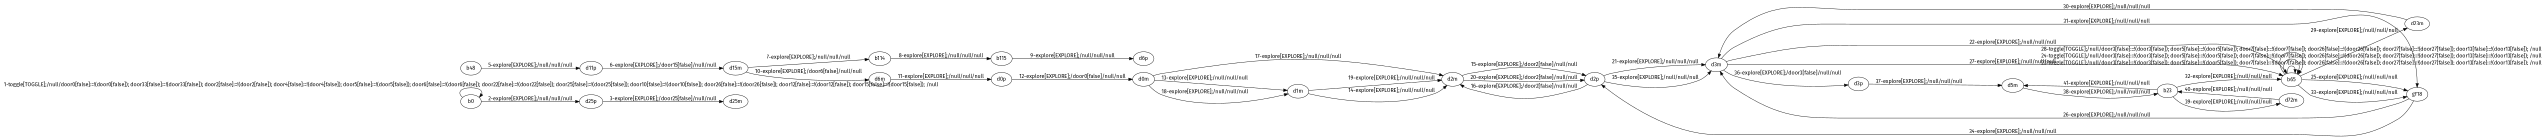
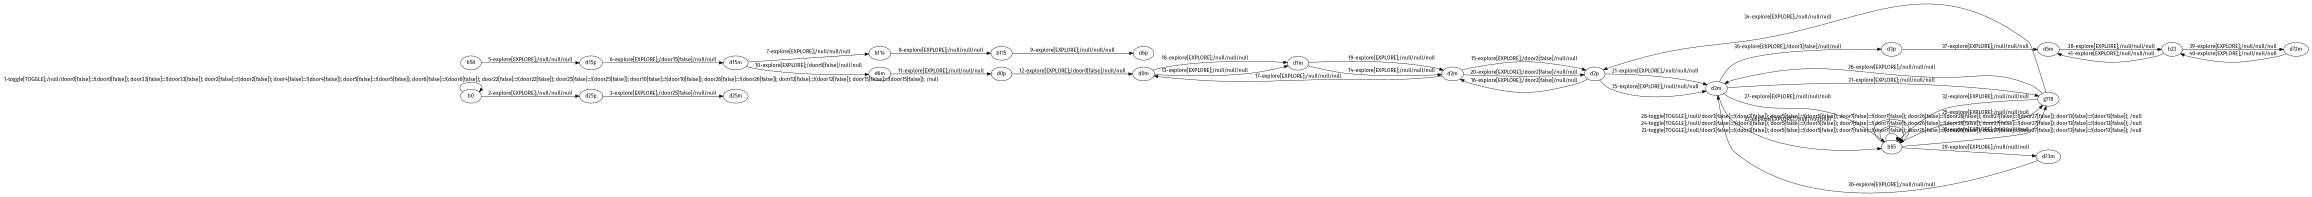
edge "d0m" -> "d2m": reversed
node "b48": label "b48" -> "b58"
node "d11p": label "d11p" -> "d15p"
edge "b23" -> "b65": now "gf18" -> "b65"
